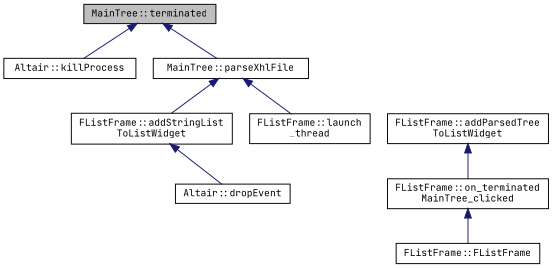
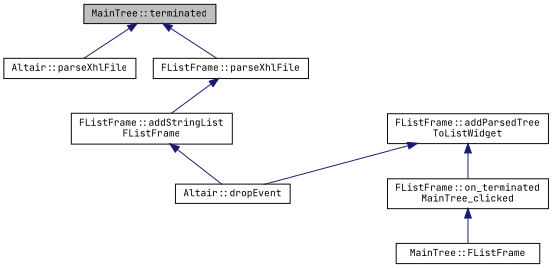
node "Altair::killProcess": label "Altair::killProcess" -> "Altair::parseXhlFile"
node "MainTree::parseXhlFile": label "MainTree::parseXhlFile" -> "FListFrame::parseXhlFile"
node "FListFrame::addStringList ToListWidget": label "FListFrame::addStringList ToListWidget" -> "FListFrame::addStringList FListFrame"
node "FListFrame::launch _thread": removed
edge "Altair::dropEvent" -> "FListFrame::addParsedTree ToListWidget": added
node "FListFrame::FListFrame": label "FListFrame::FListFrame" -> "MainTree::FListFrame"
